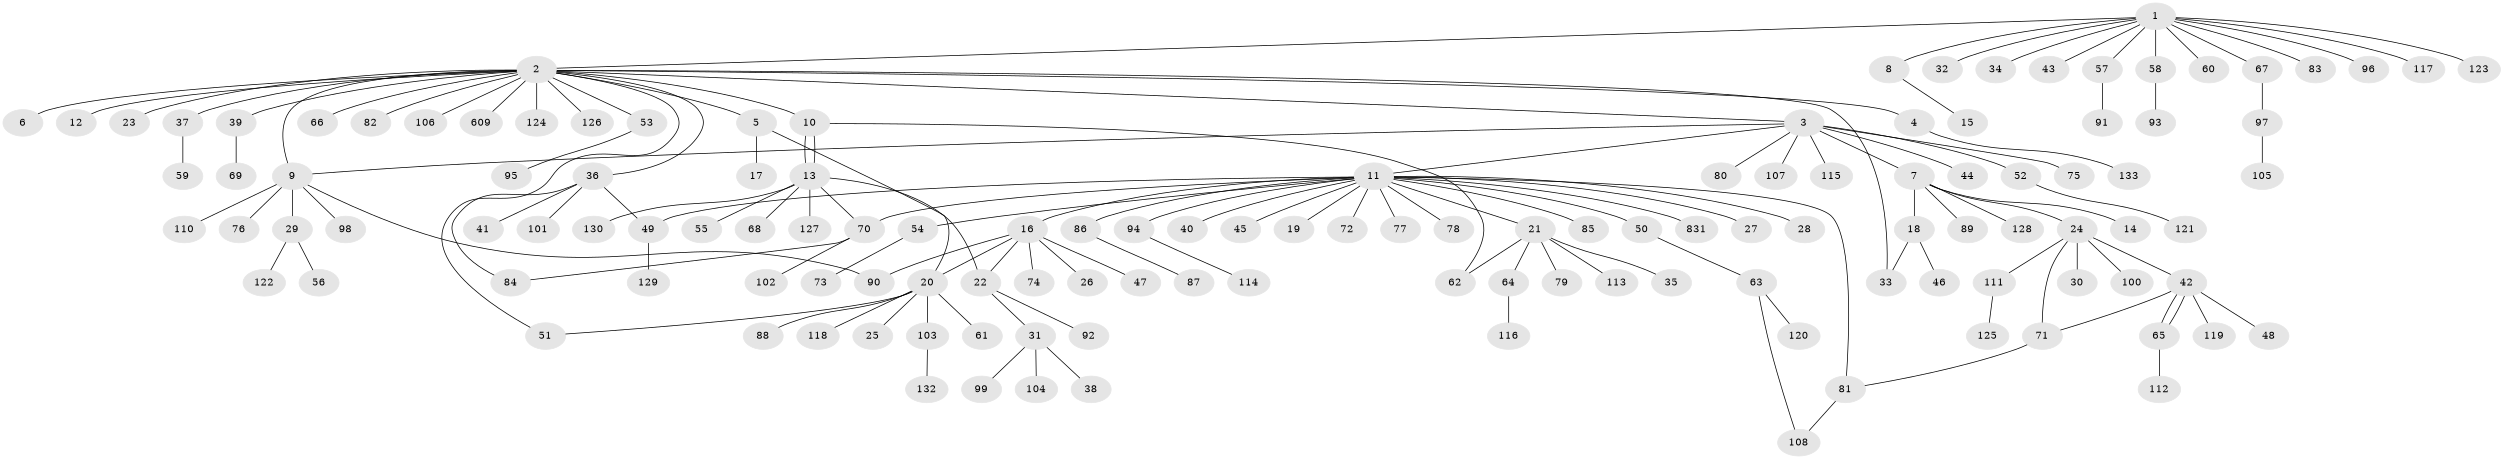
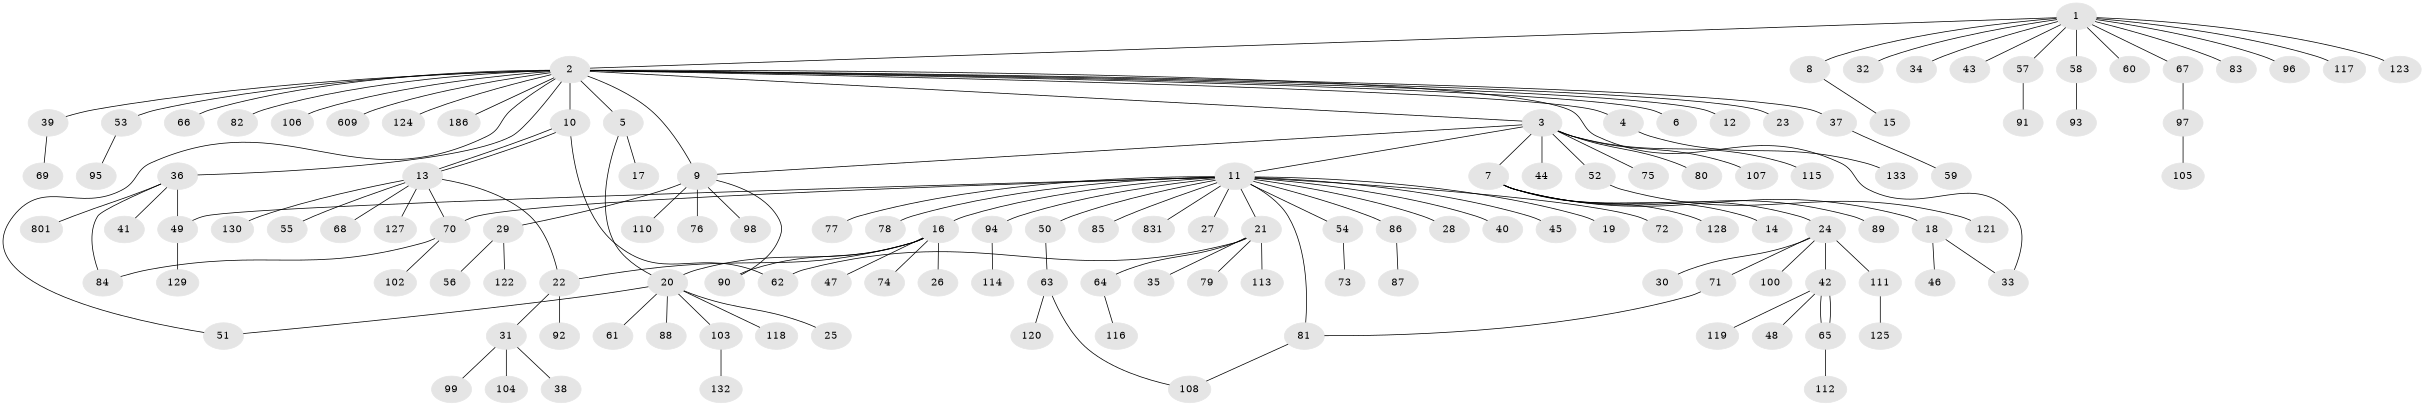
node "126": label "126" -> "186"
node "101": label "101" -> "801"
edge "42" -- "71": removed
